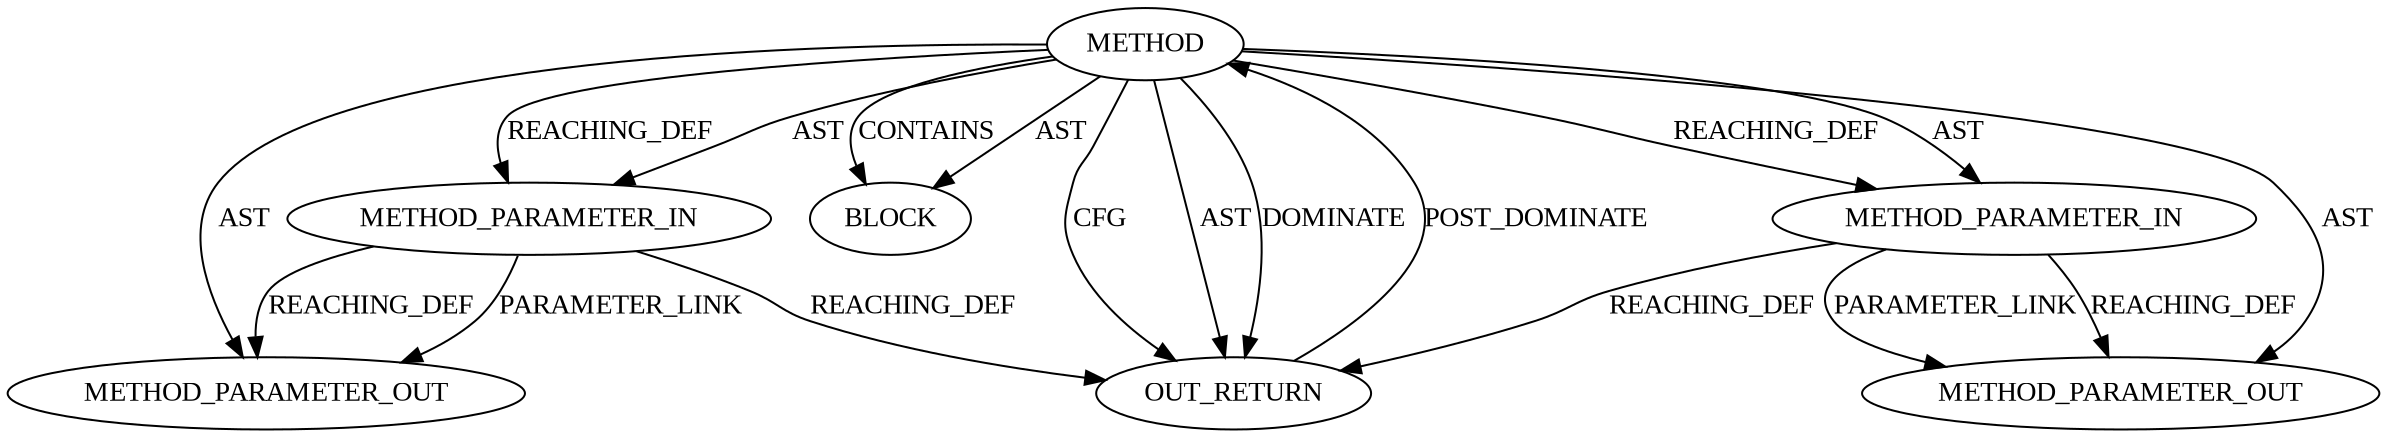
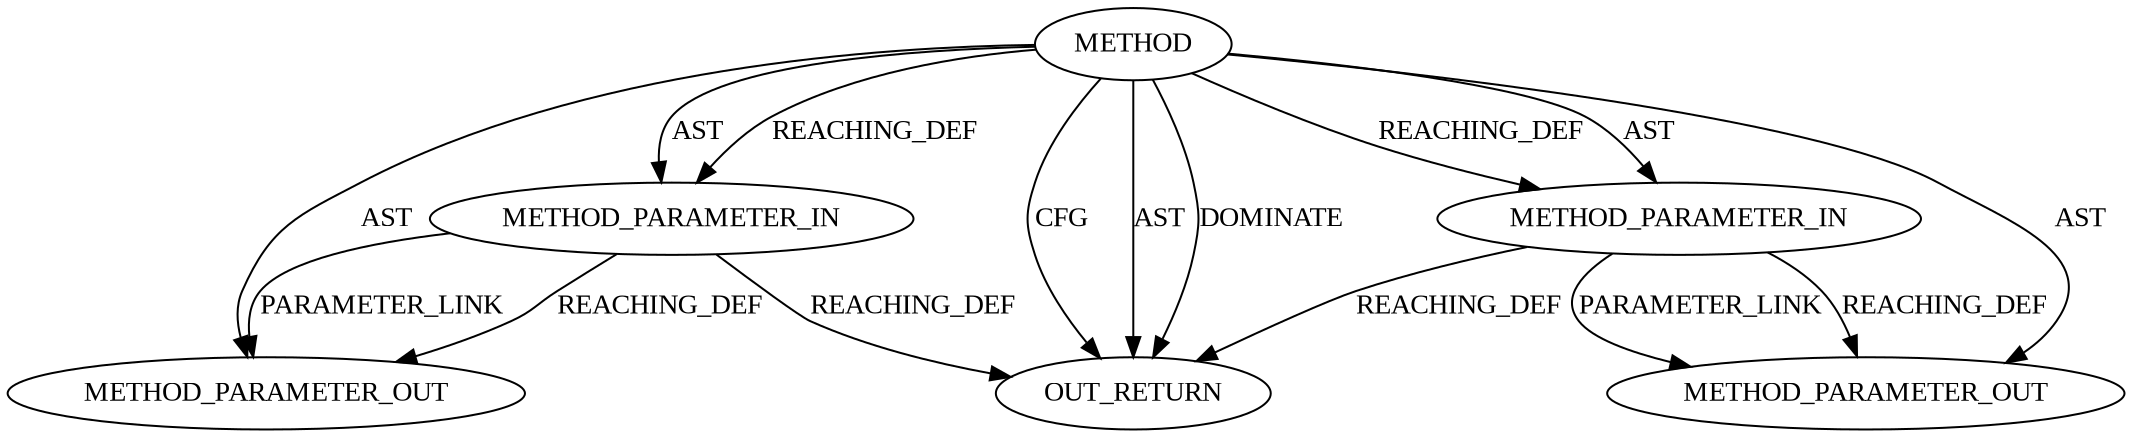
edge "OUT_RETURN" -> "METHOD": removed, label "POST_DOMINATE"
node "BLOCK": removed
